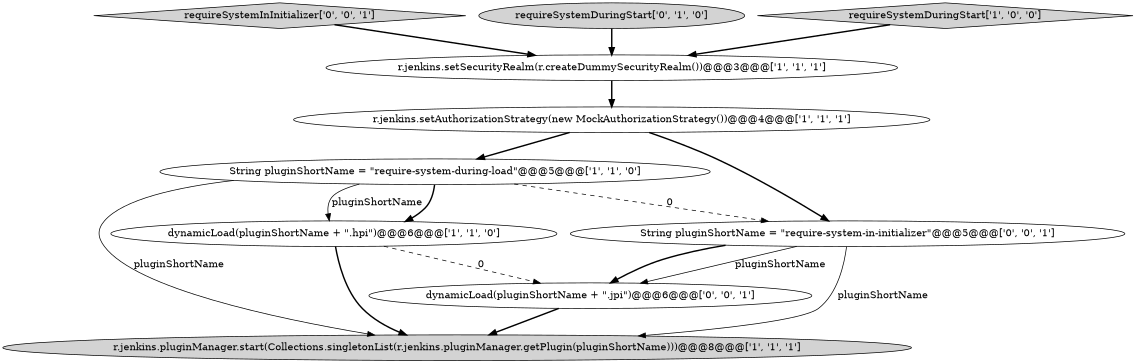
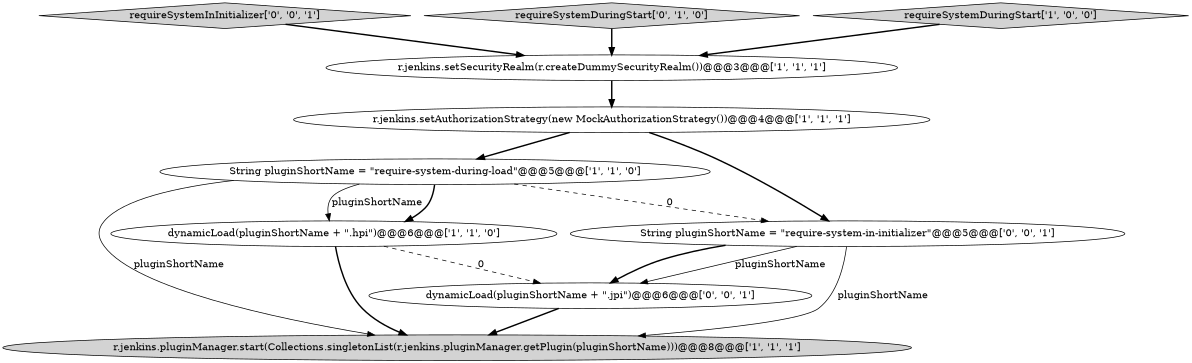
node "requireSystemDuringStart['0', '1', '0']": shape ellipse -> diamond
